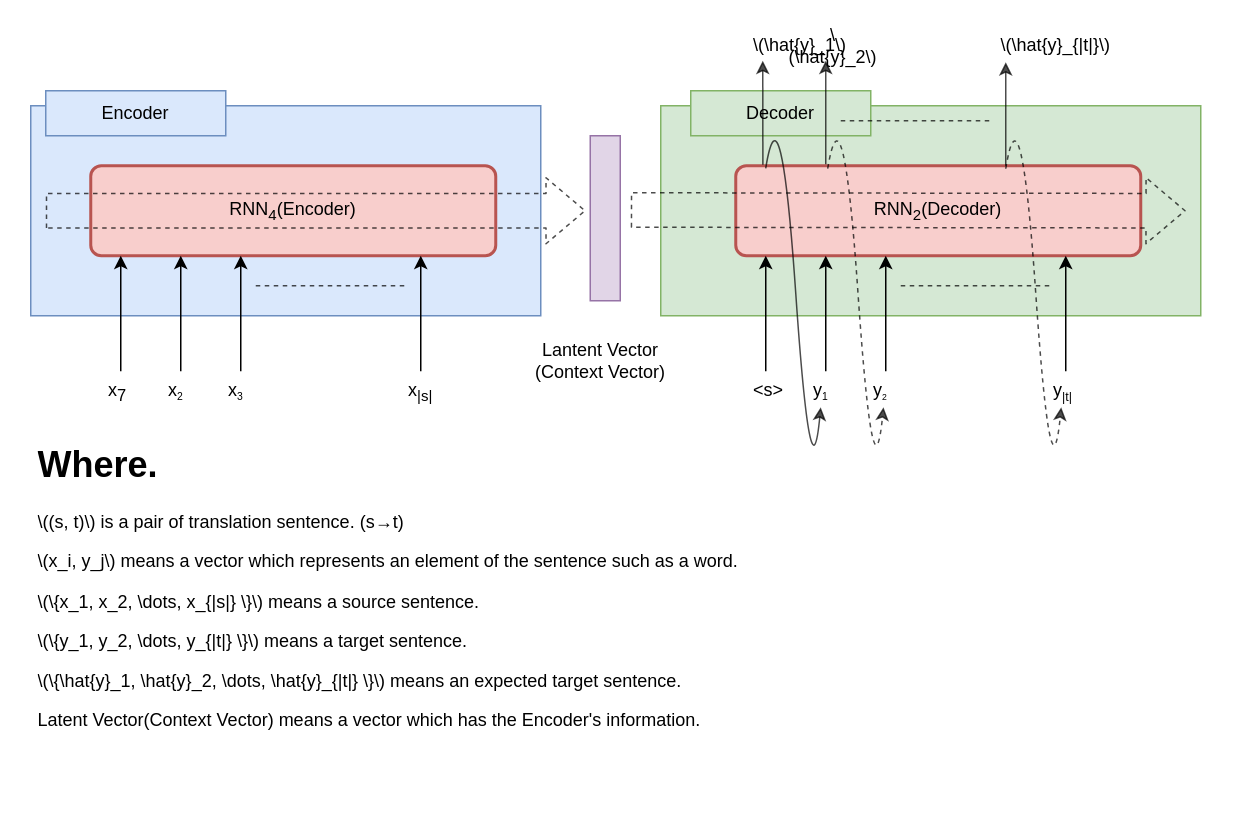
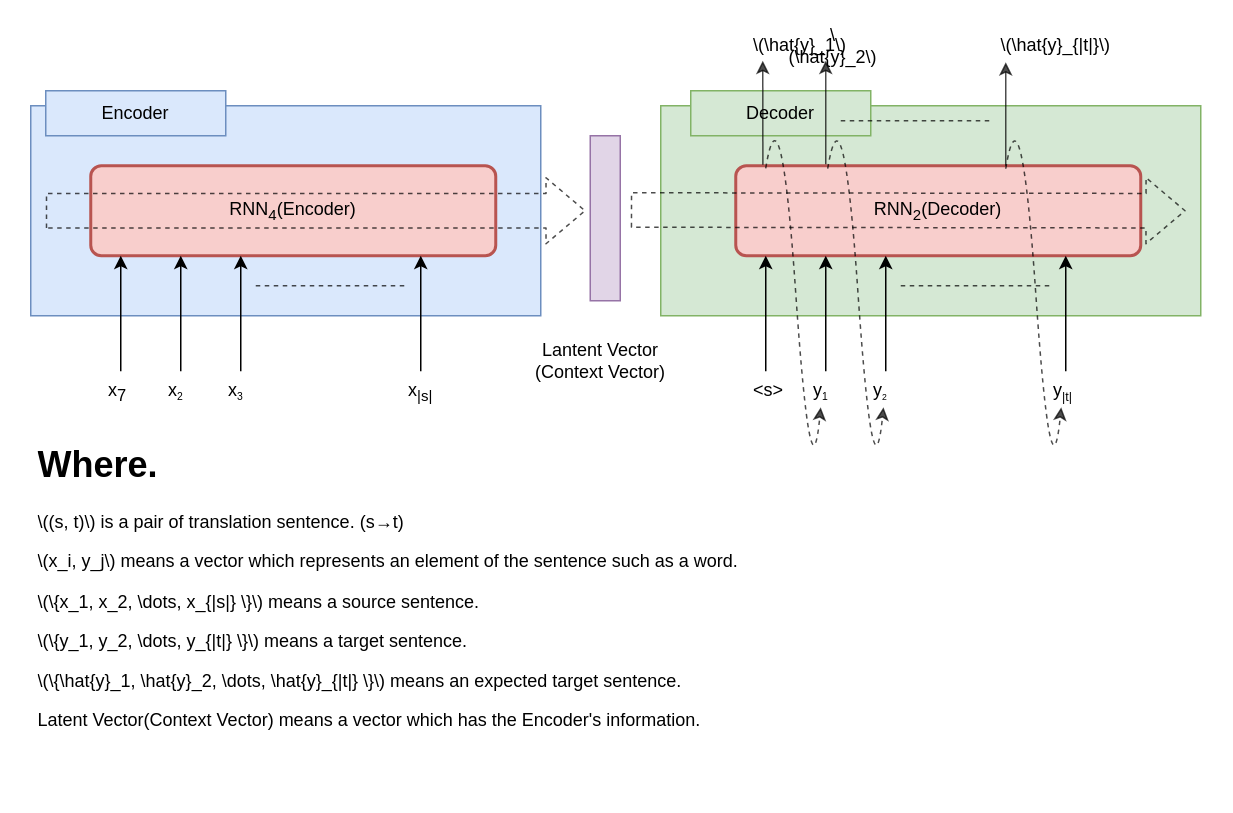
edge "RNN2(Decoder)" -> "y1": style solid -> dashed
